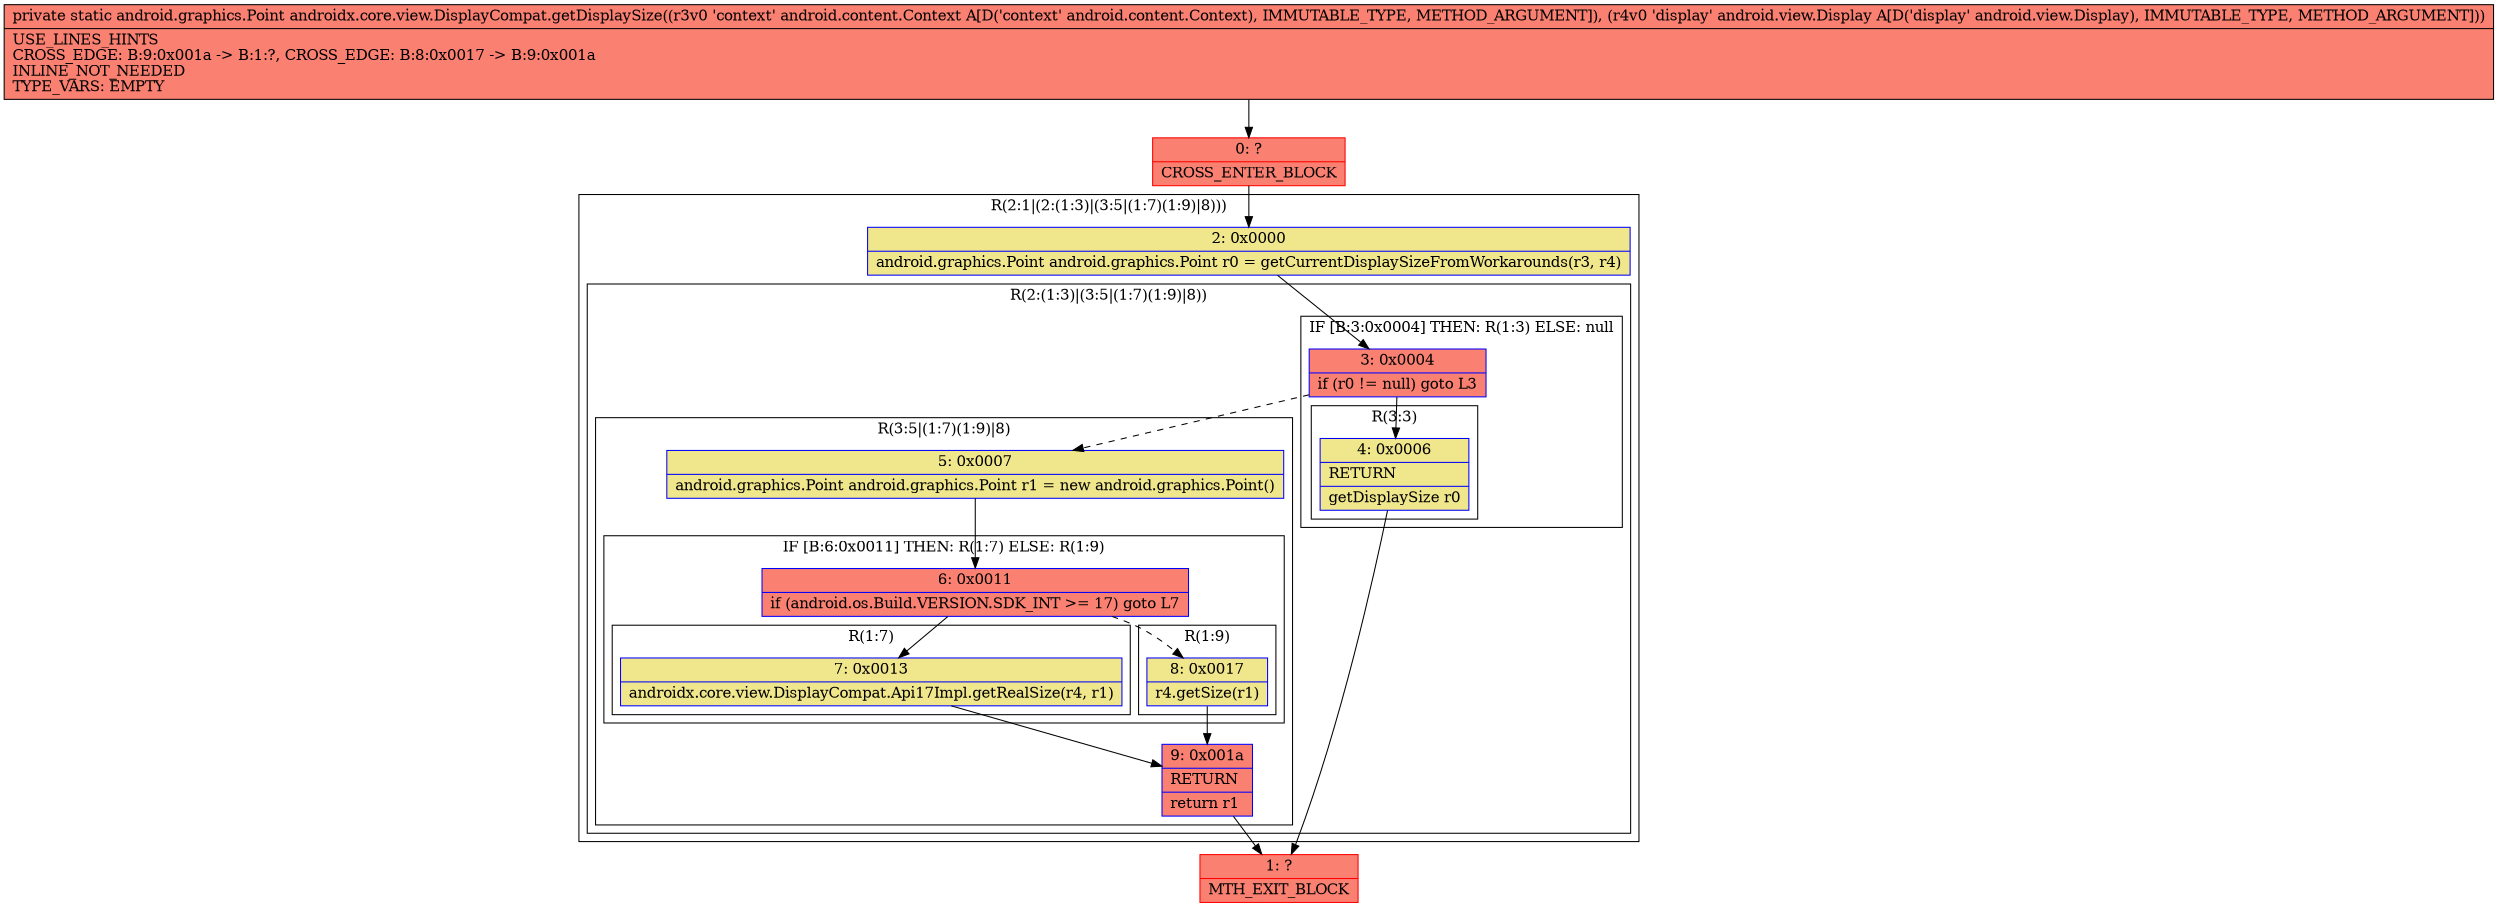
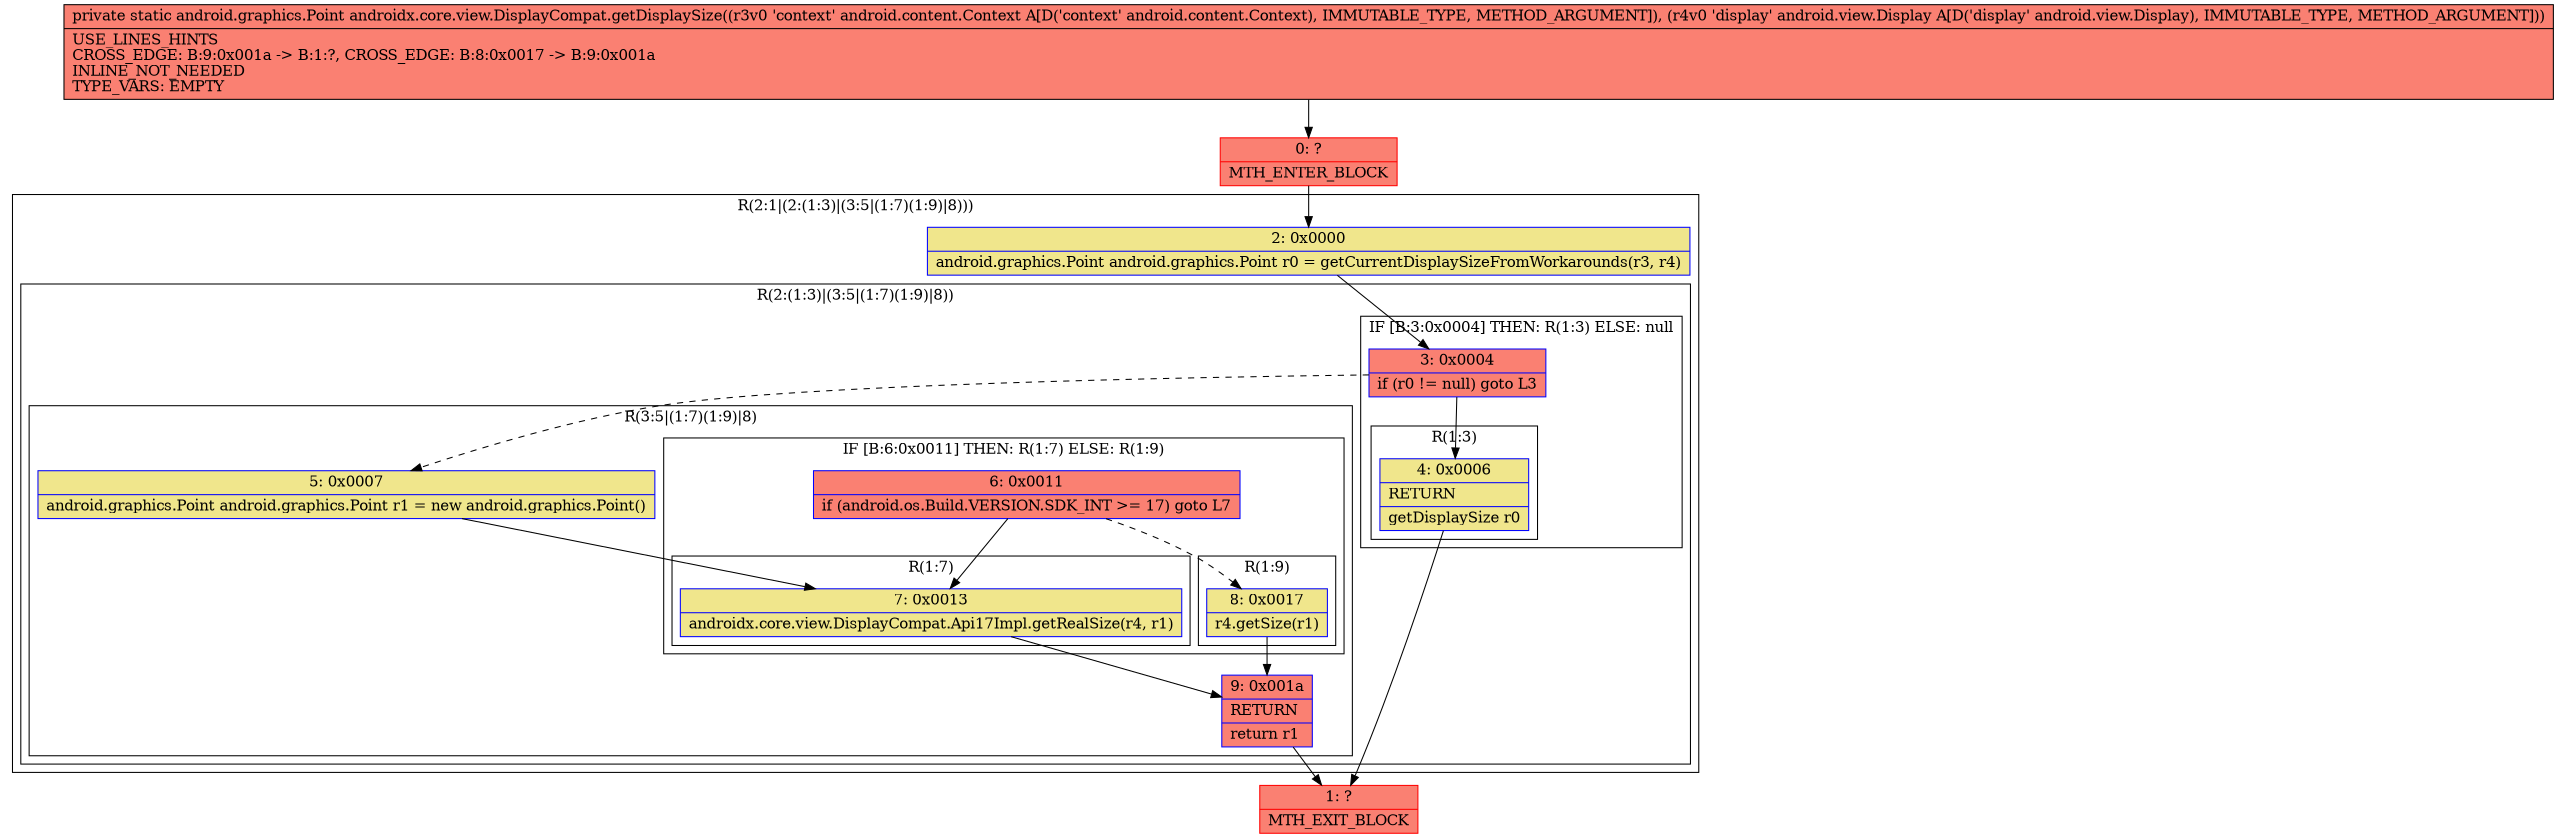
node "0: ?": text "CROSS_ENTER_BLOCK" -> "MTH_ENTER_BLOCK"
cluster "R(3:3)": label "R(3:3)" -> "R(1:3)"
edge "5: 0x0007" -> "6: 0x0011": now "5: 0x0007" -> "7: 0x0013"
